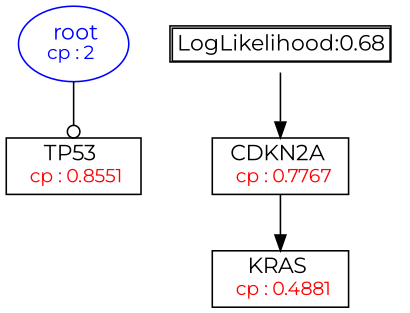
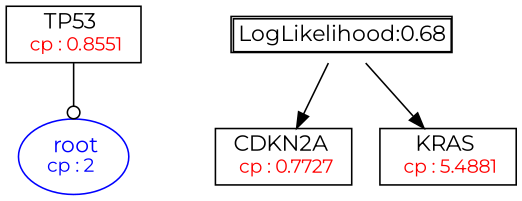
edge "root" -> "TP53": reversed
node "CDKN2A": text "cp : 0.7767" -> "cp : 0.7727"
edge "CDKN2A" -> "KRAS": now "LogLikelihood:0.68" -> "KRAS"
node "KRAS": text "cp : 0.4881" -> "cp : 5.4881"
